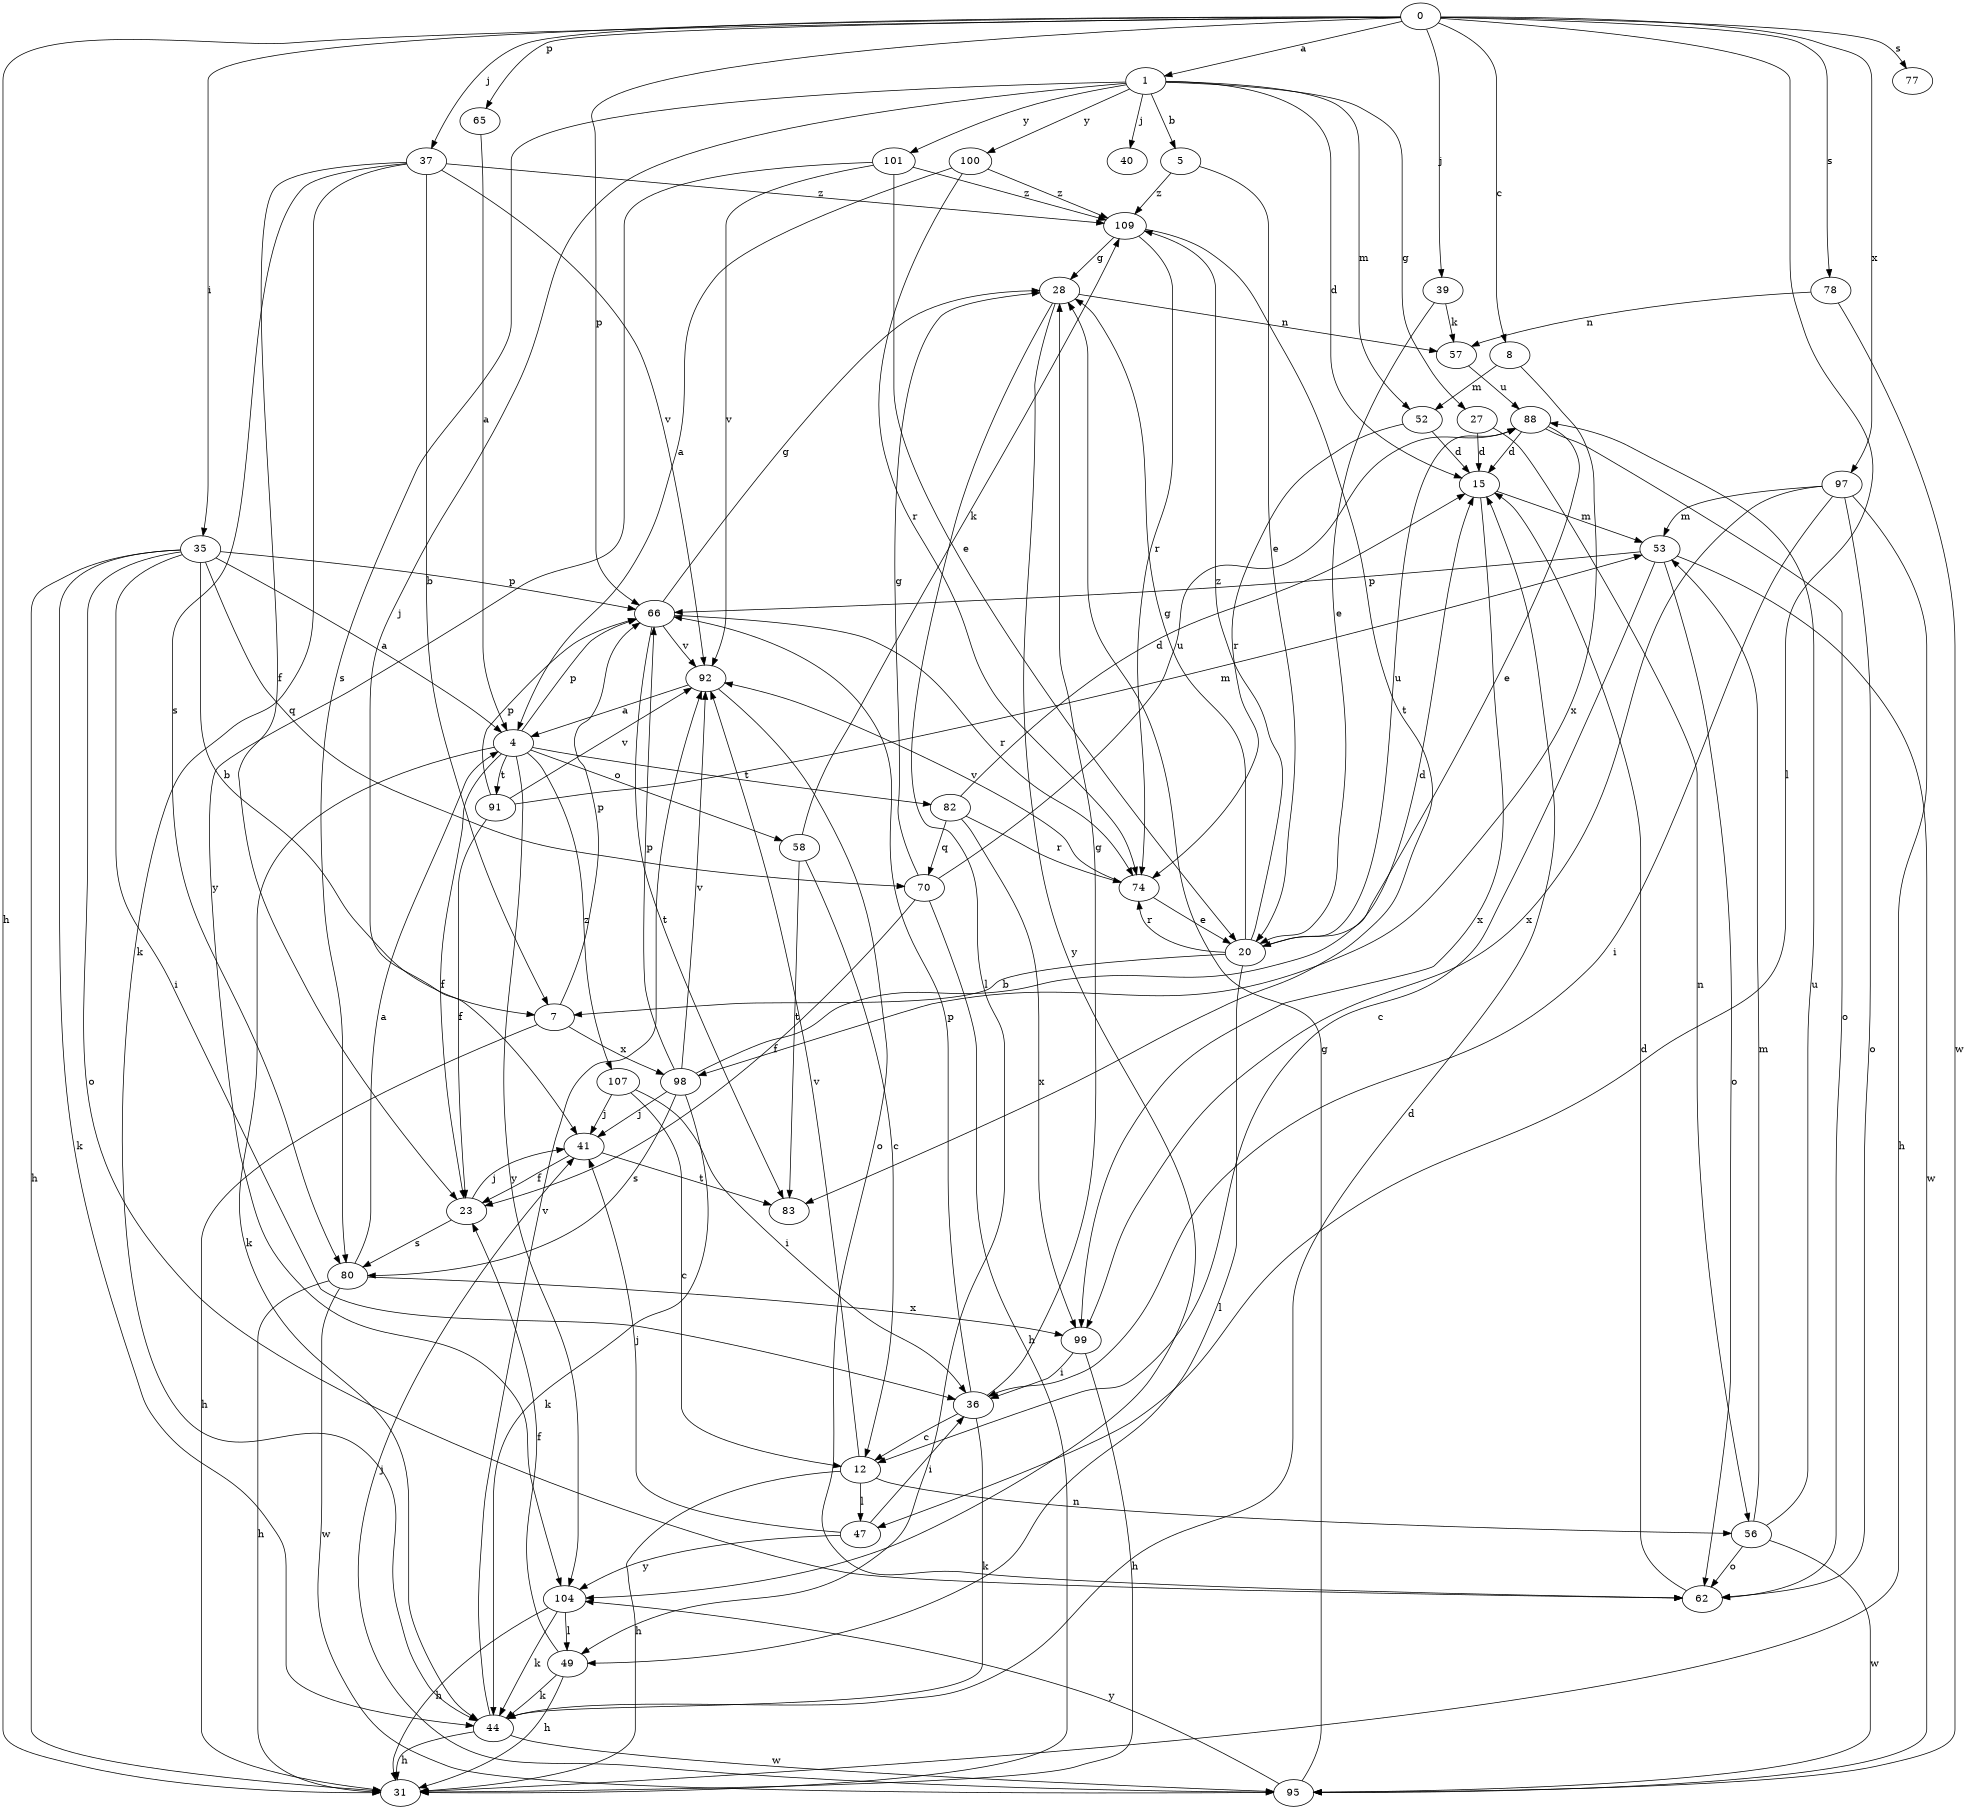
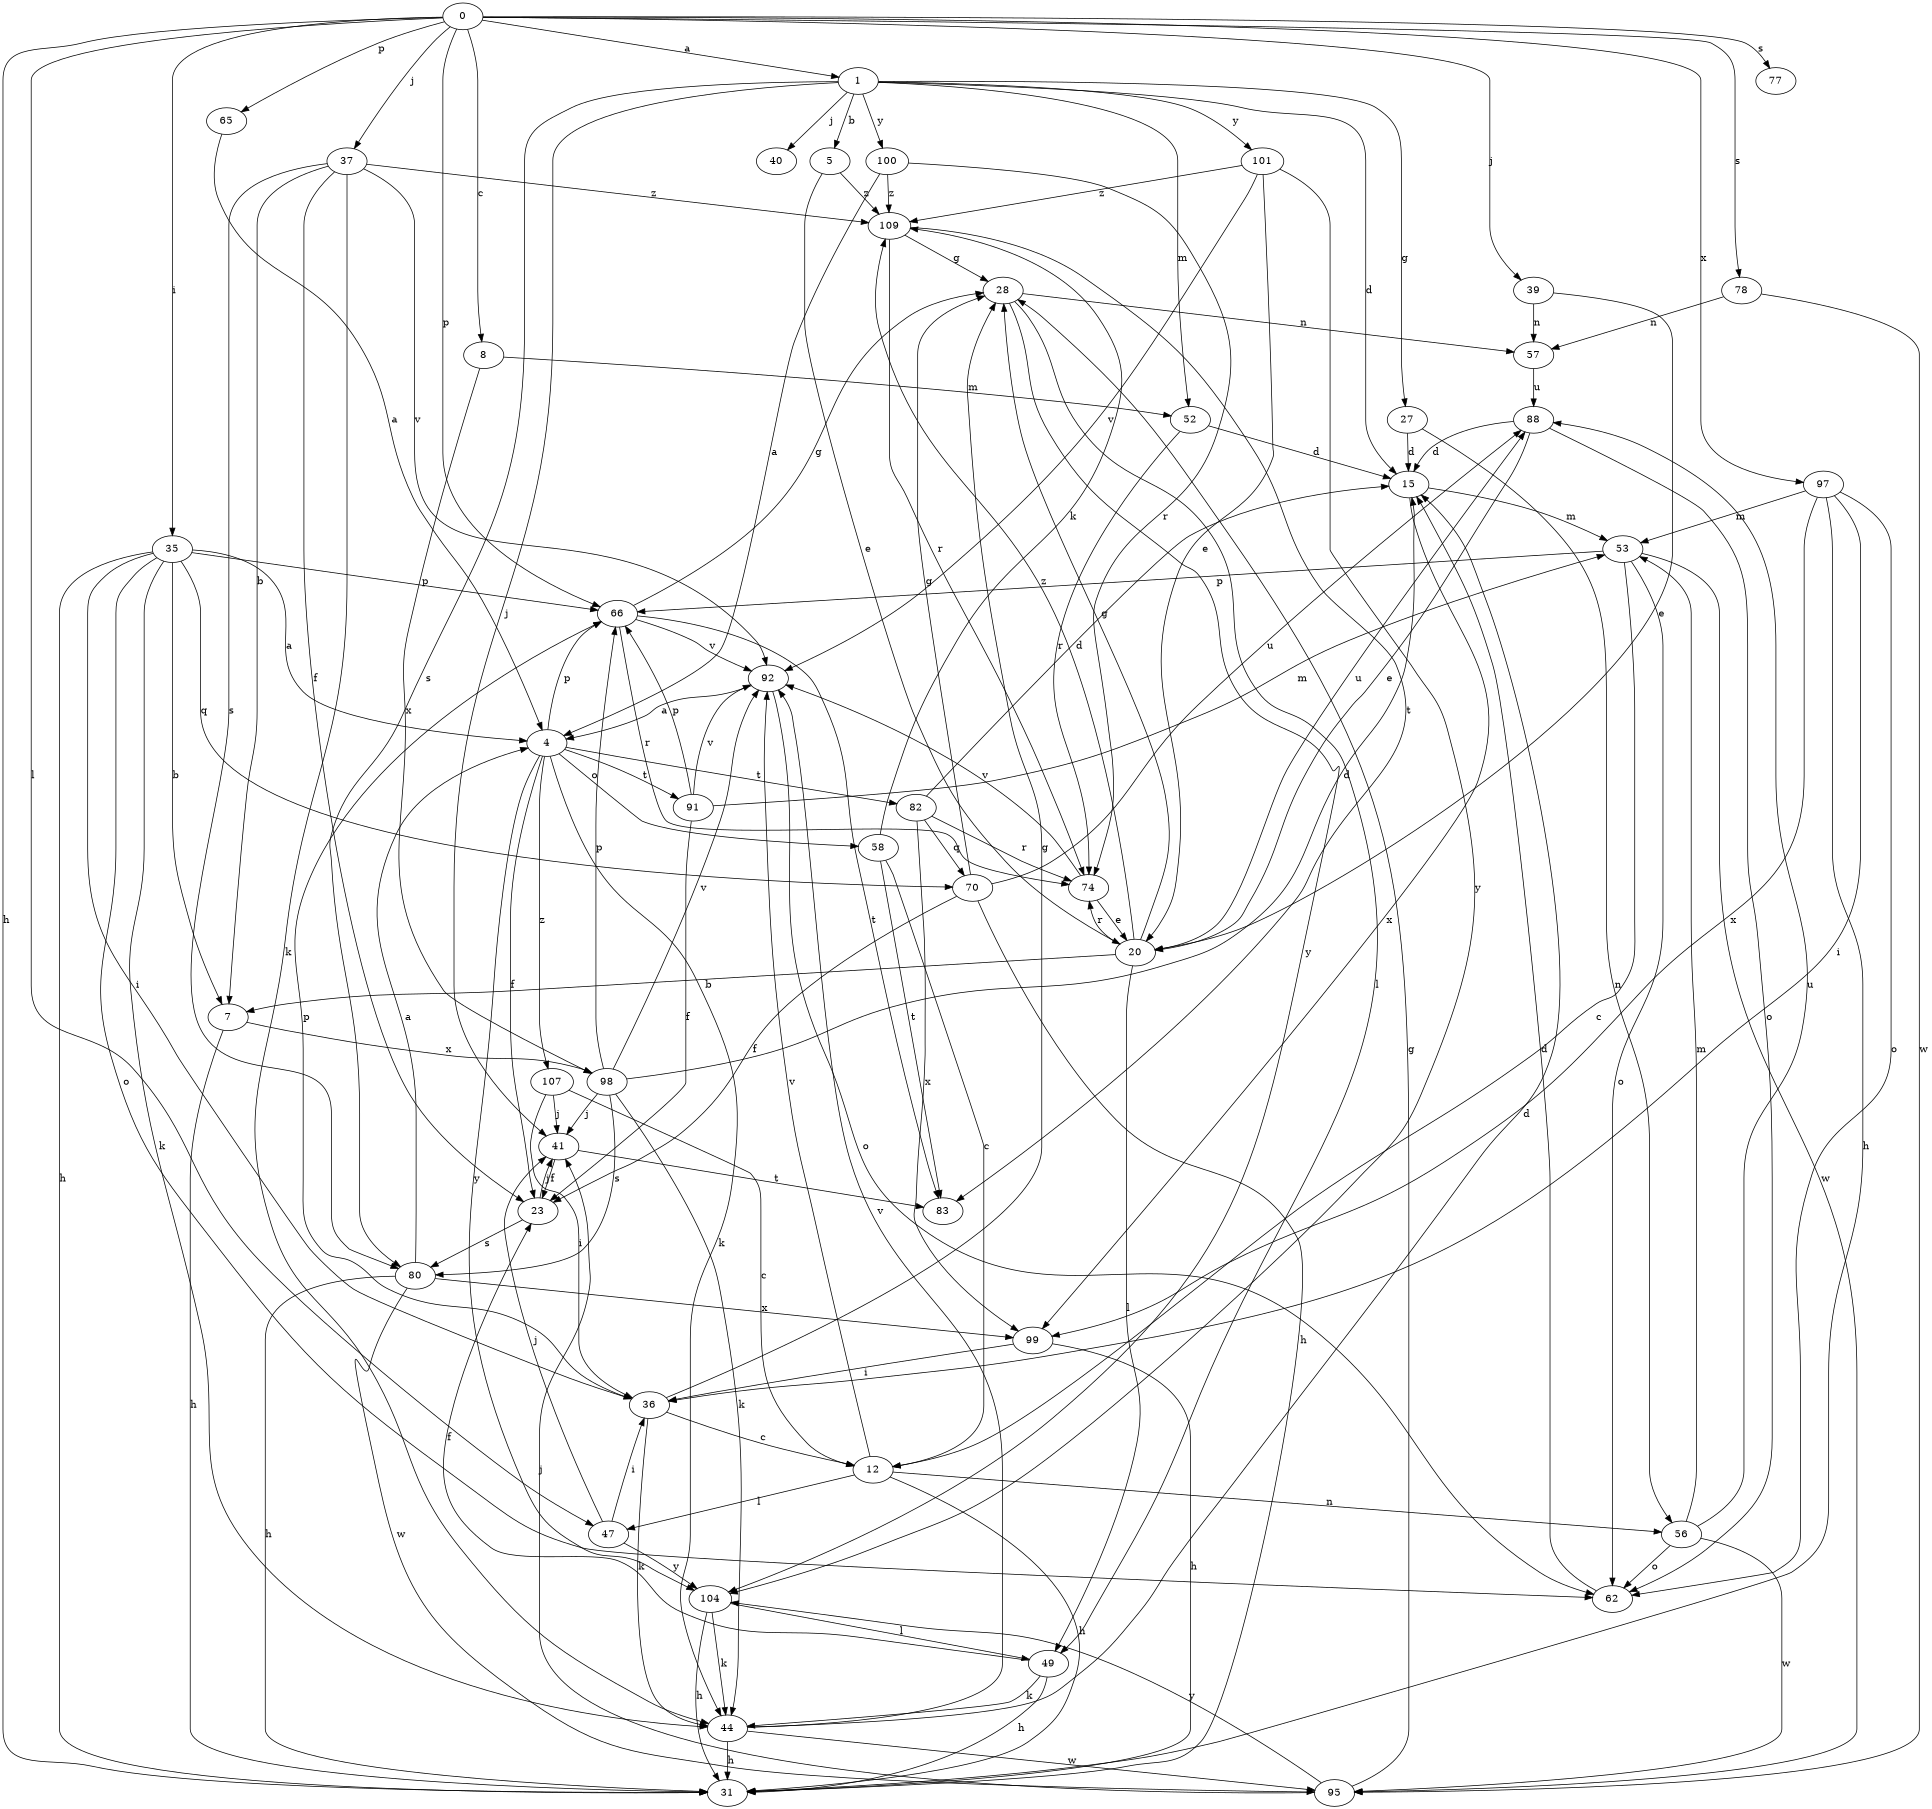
edge "39" -> "57": label "k" -> "n"
edge "7" -> "66": removed, label "p"
